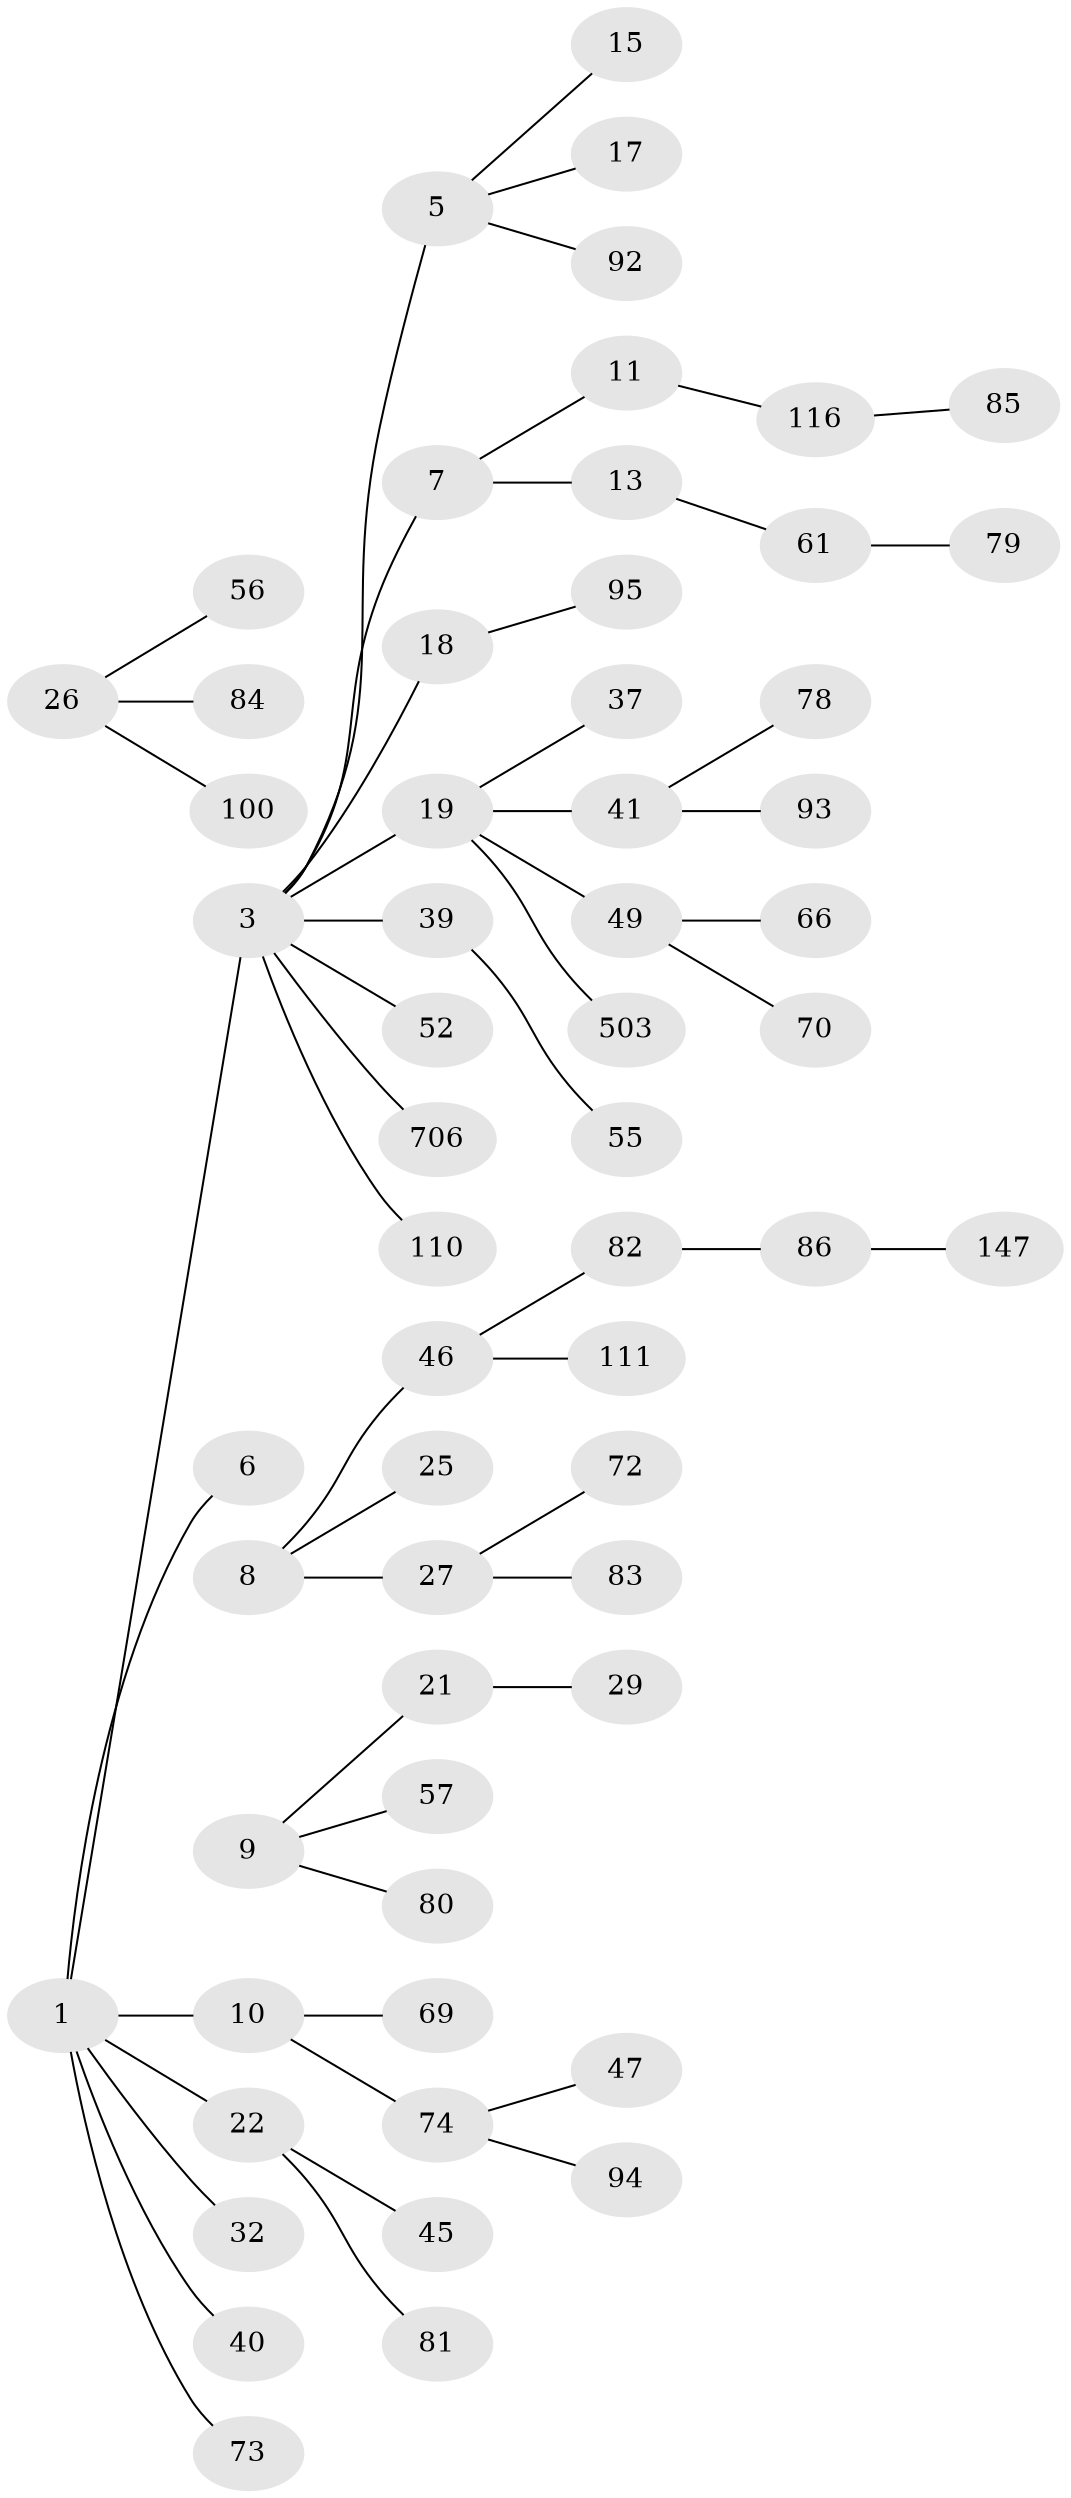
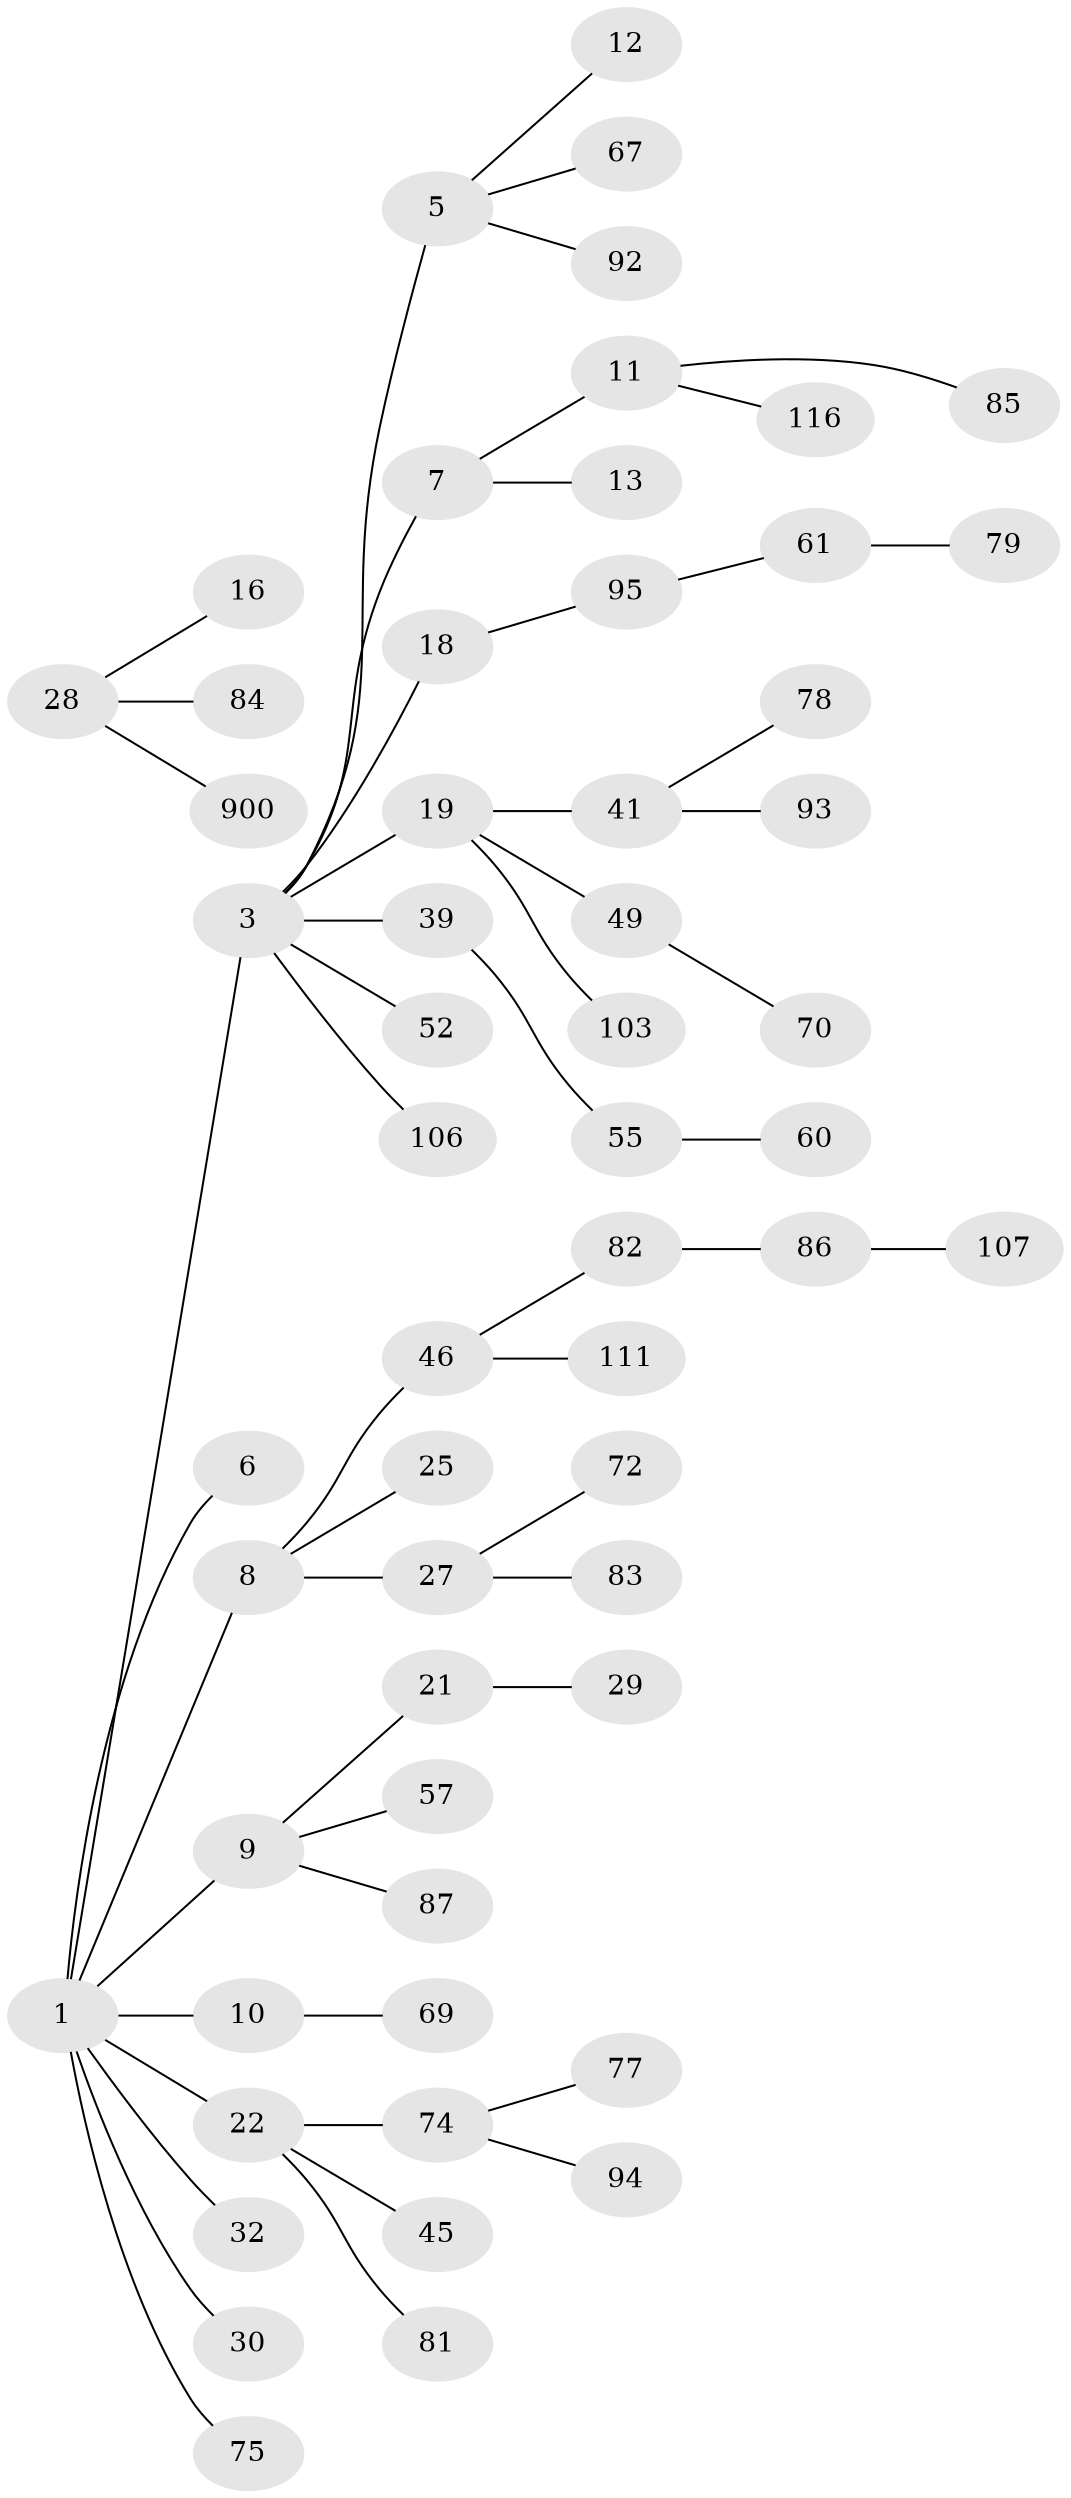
node "15": label "15" -> "12"
node "17": label "17" -> "67"
edge "85" -- "116": now "85" -- "11"
edge "13" -- "61": now "95" -- "61"
node "56": label "56" -> "16"
node "26": label "26" -> "28"
node "37": removed
node "100": label "100" -> "900"
node "66": removed
node "503": label "503" -> "103"
node "706": label "706" -> "106"
node "60": added
node "110": removed
node "147": label "147" -> "107"
edge "8" -- "1": added
node "80": label "80" -> "87"
edge "9" -- "1": added
edge "10" -- "74": now "22" -- "74"
node "47": label "47" -> "77"
node "40": label "40" -> "30"
node "73": label "73" -> "75"
